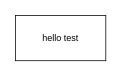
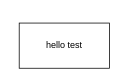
node "hello test": moved (60, 38) -> (64, 45)
